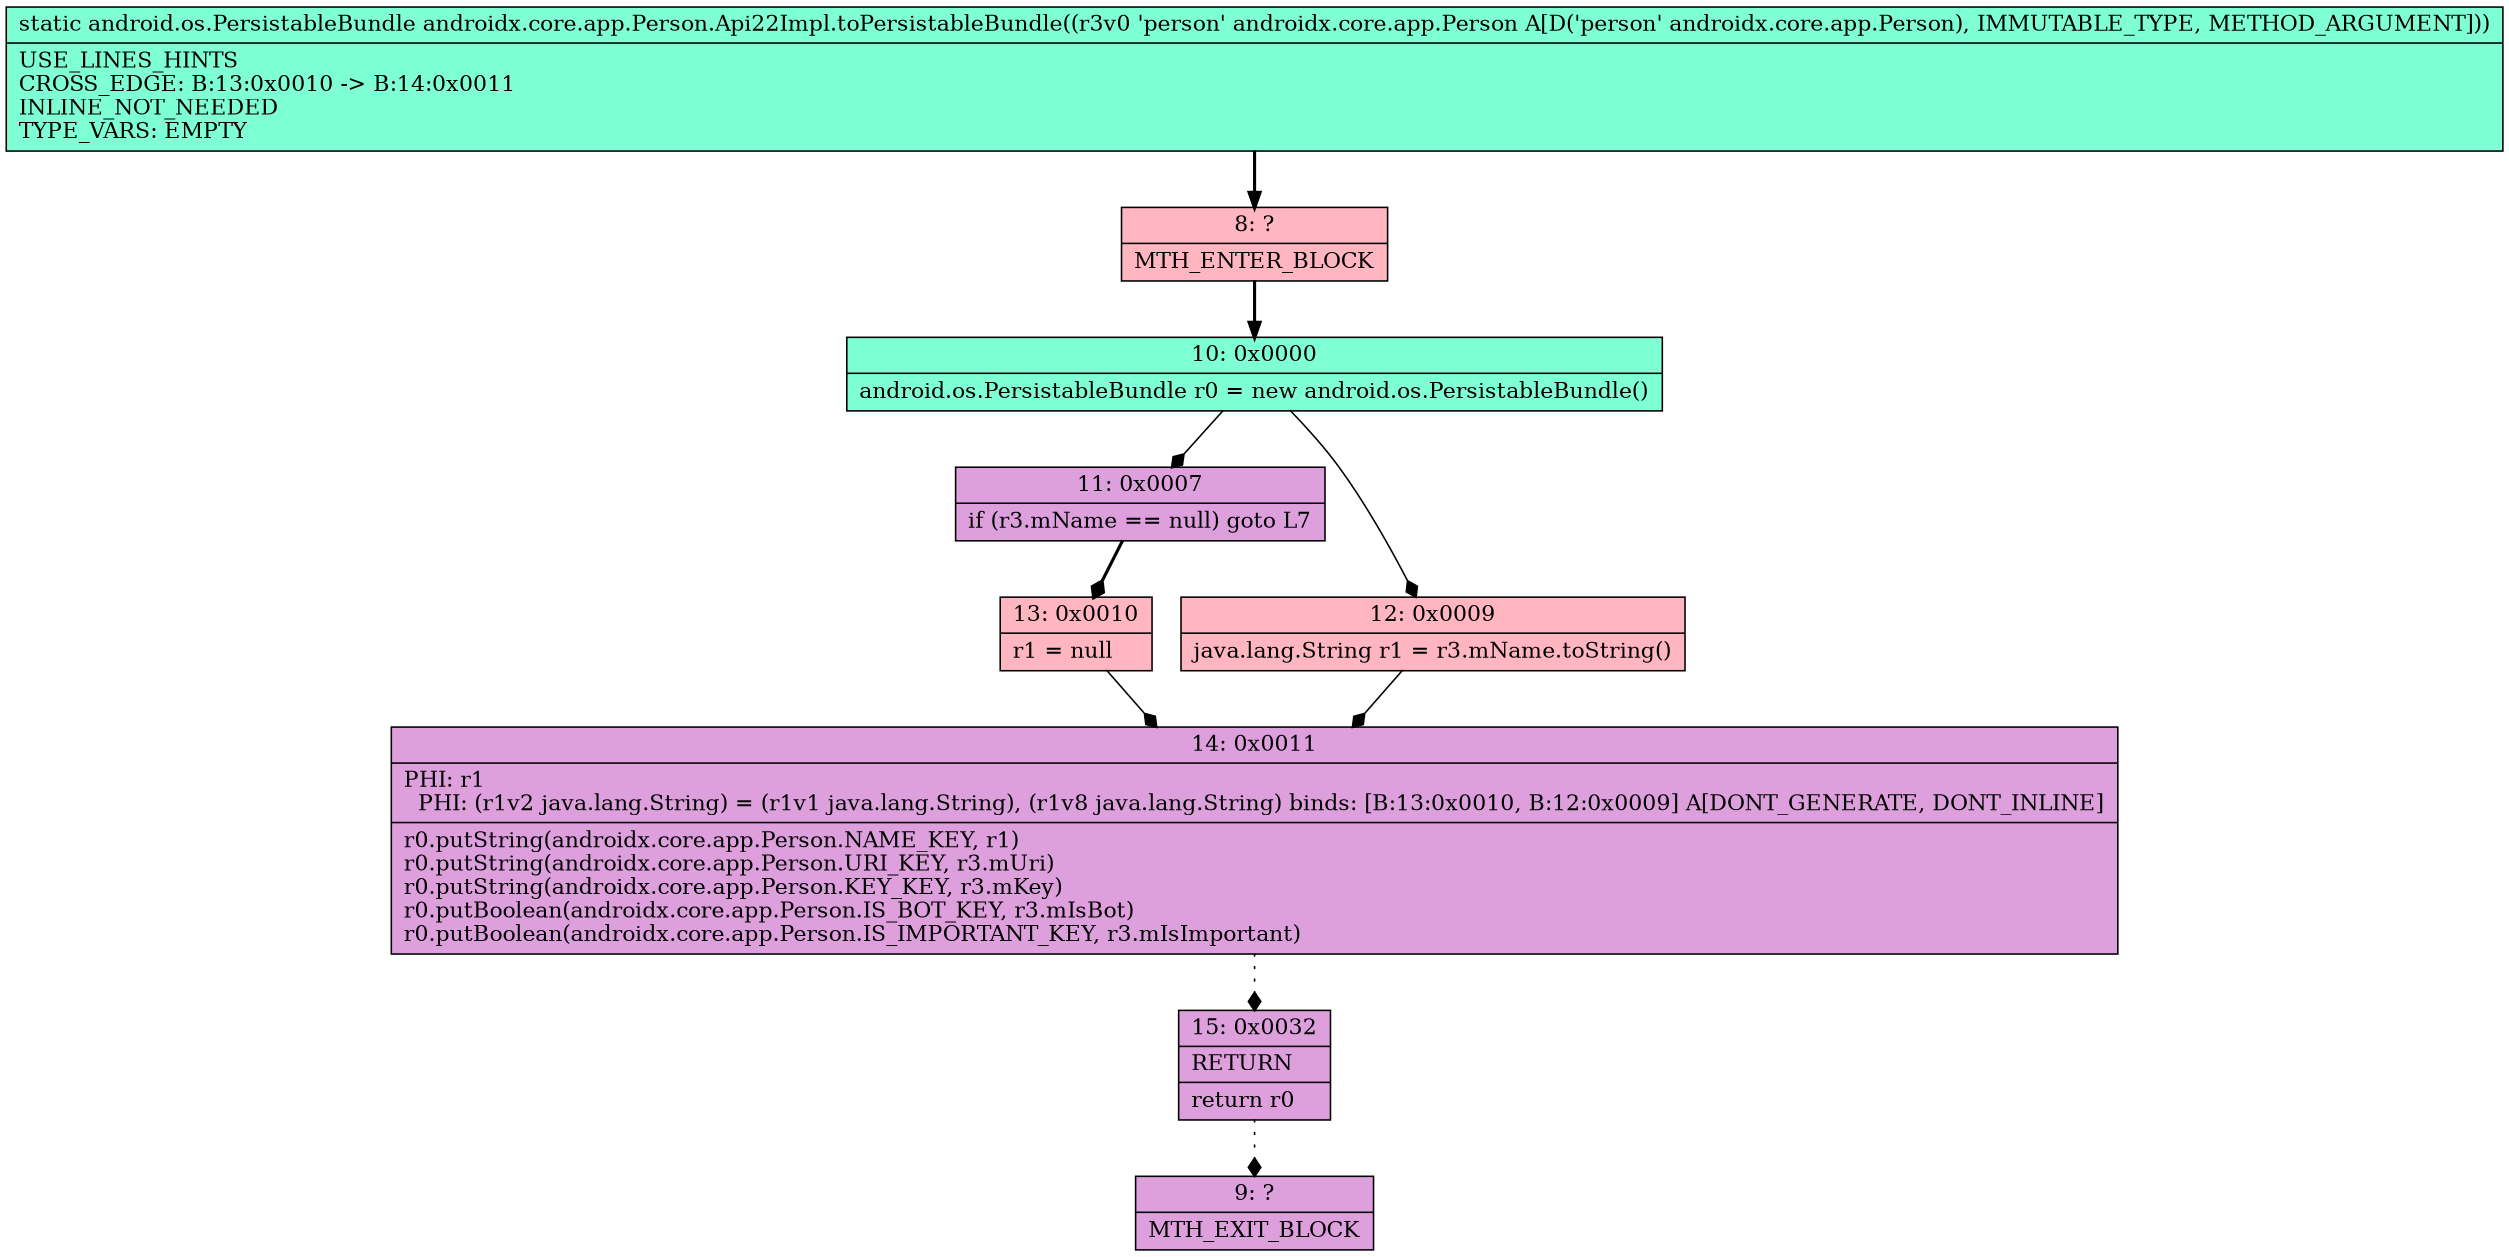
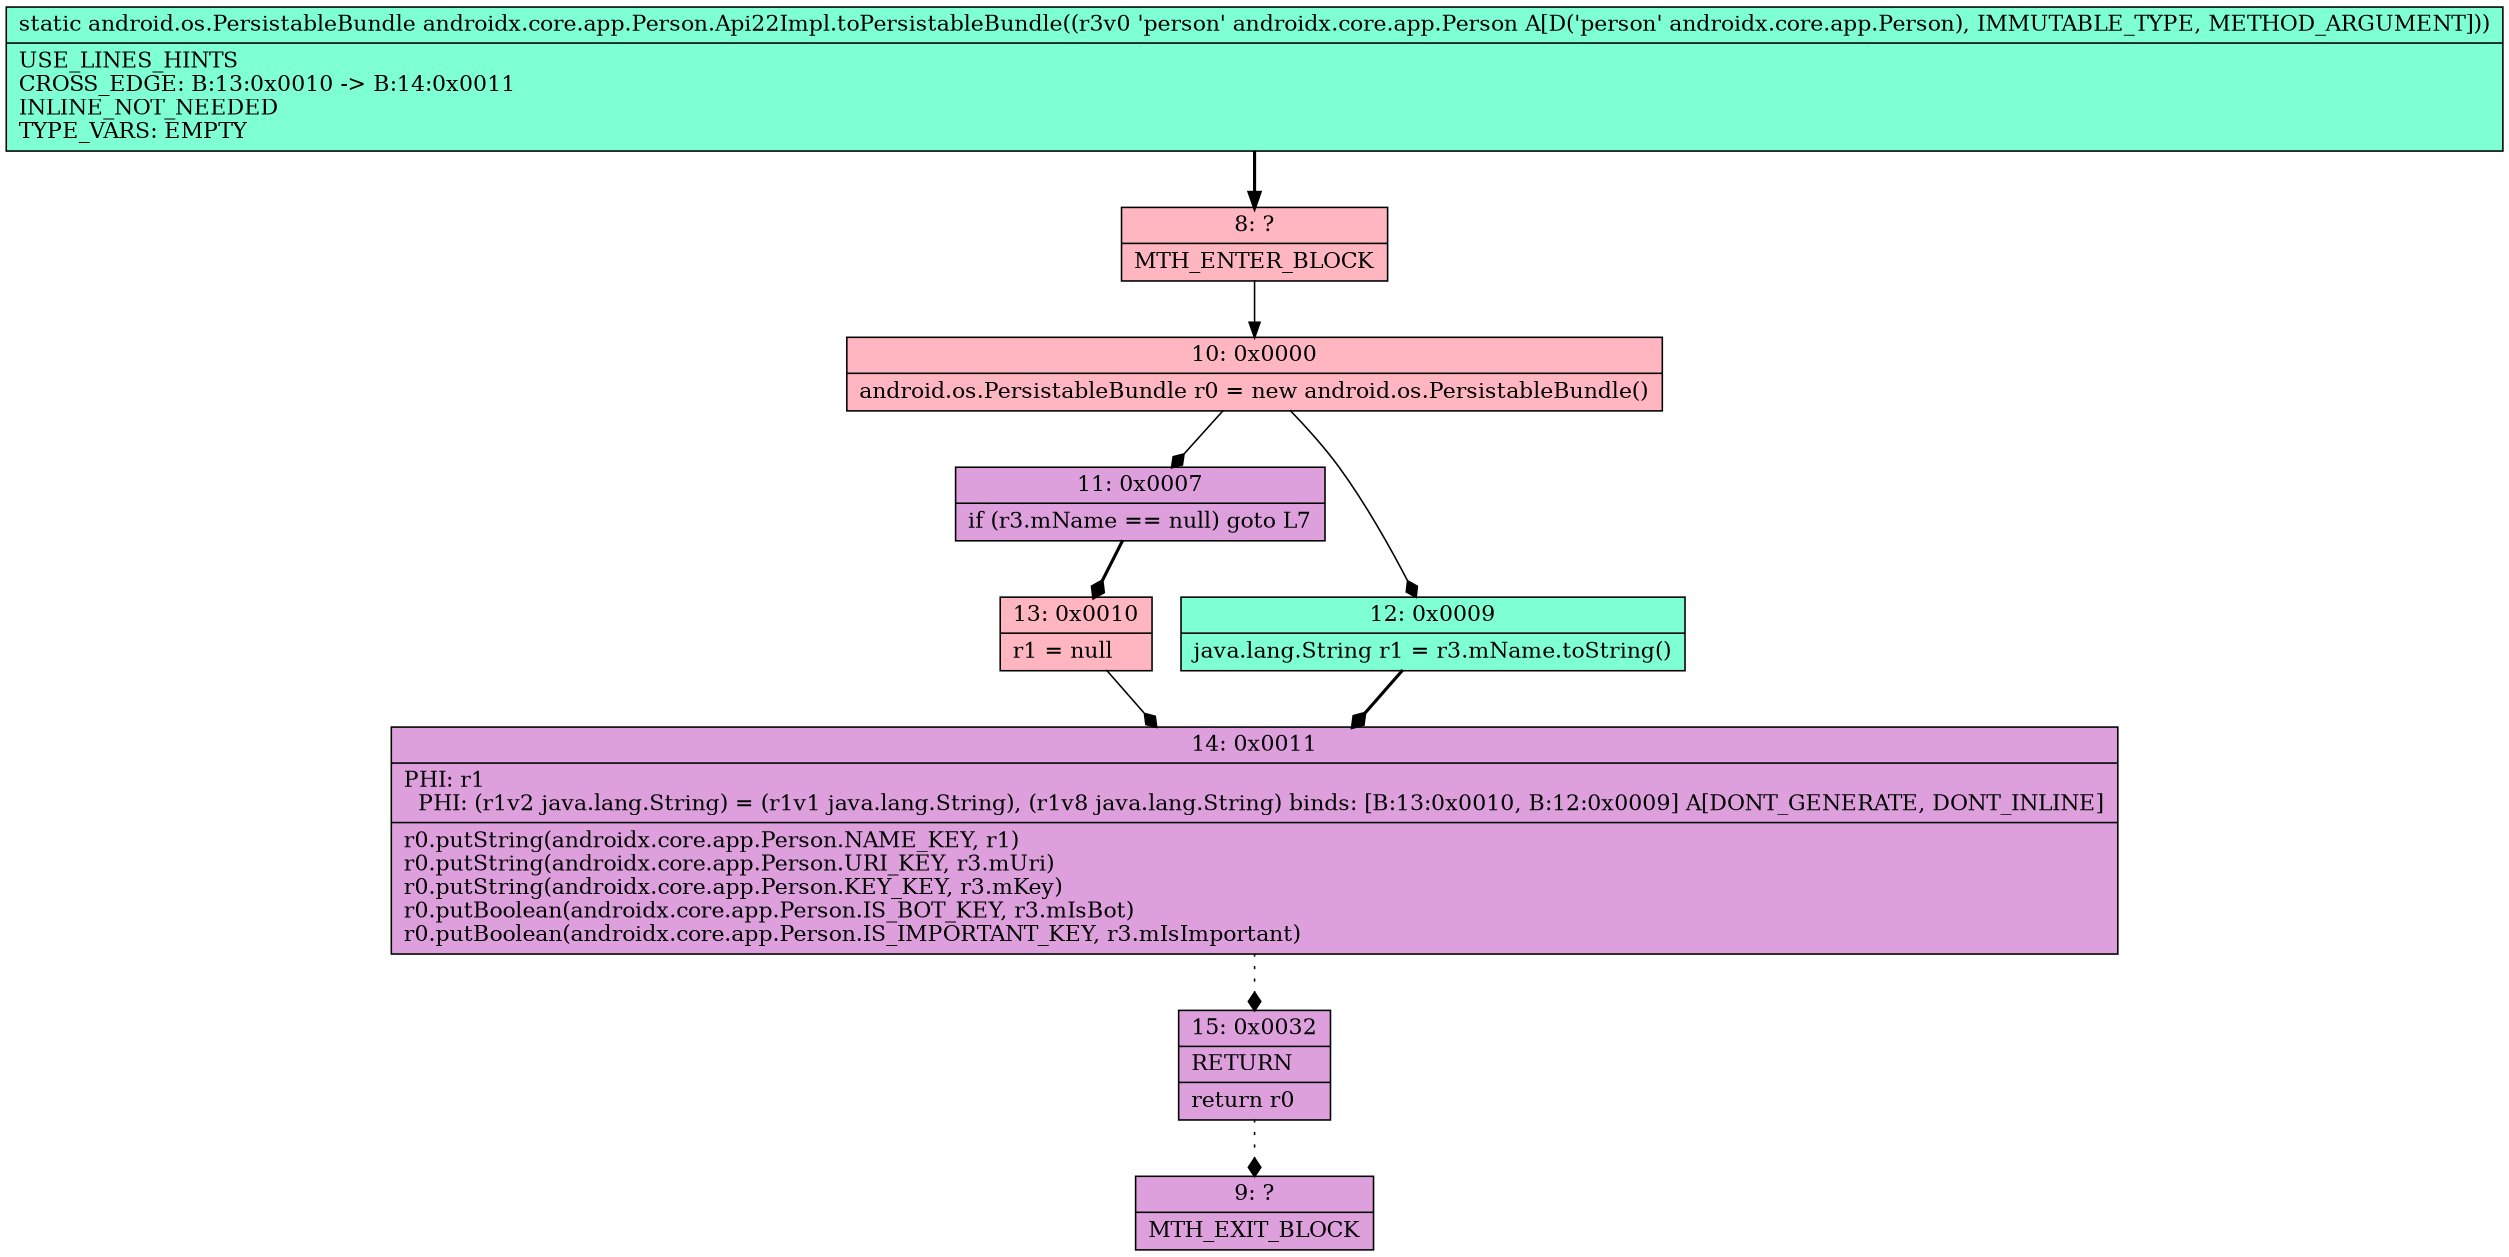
edge "8: ?" -> "10: 0x0000": style bold -> solid
node "10: 0x0000": fillcolor aquamarine -> lightpink
node "12: 0x0009": fillcolor lightpink -> aquamarine
edge "12: 0x0009" -> "14: 0x0011": style solid -> bold
